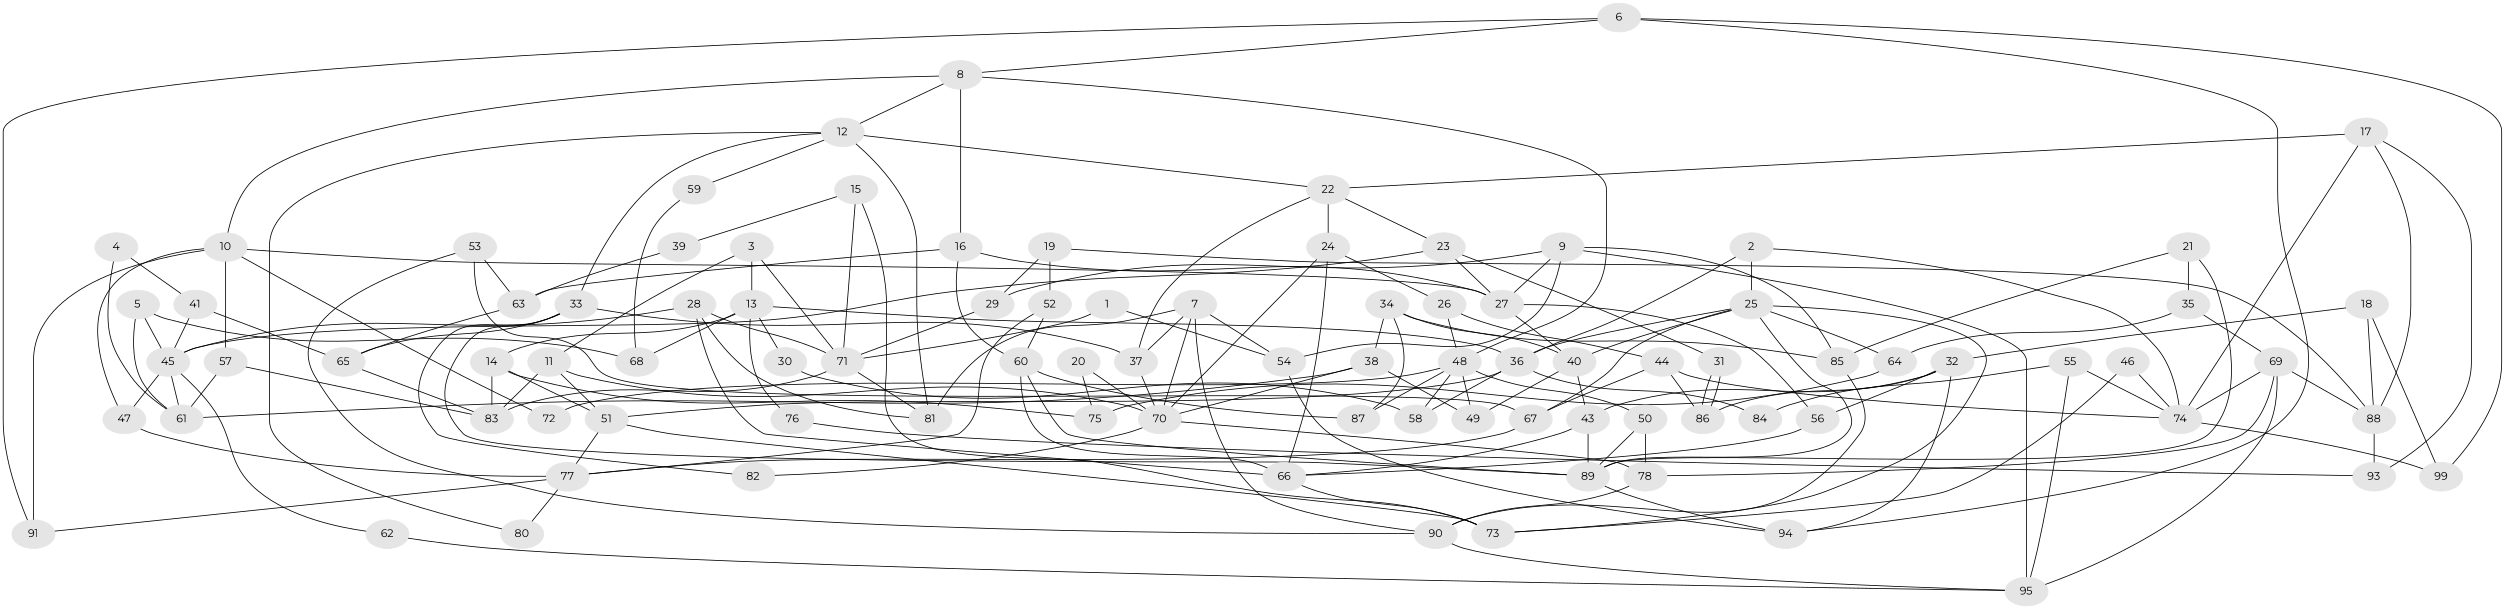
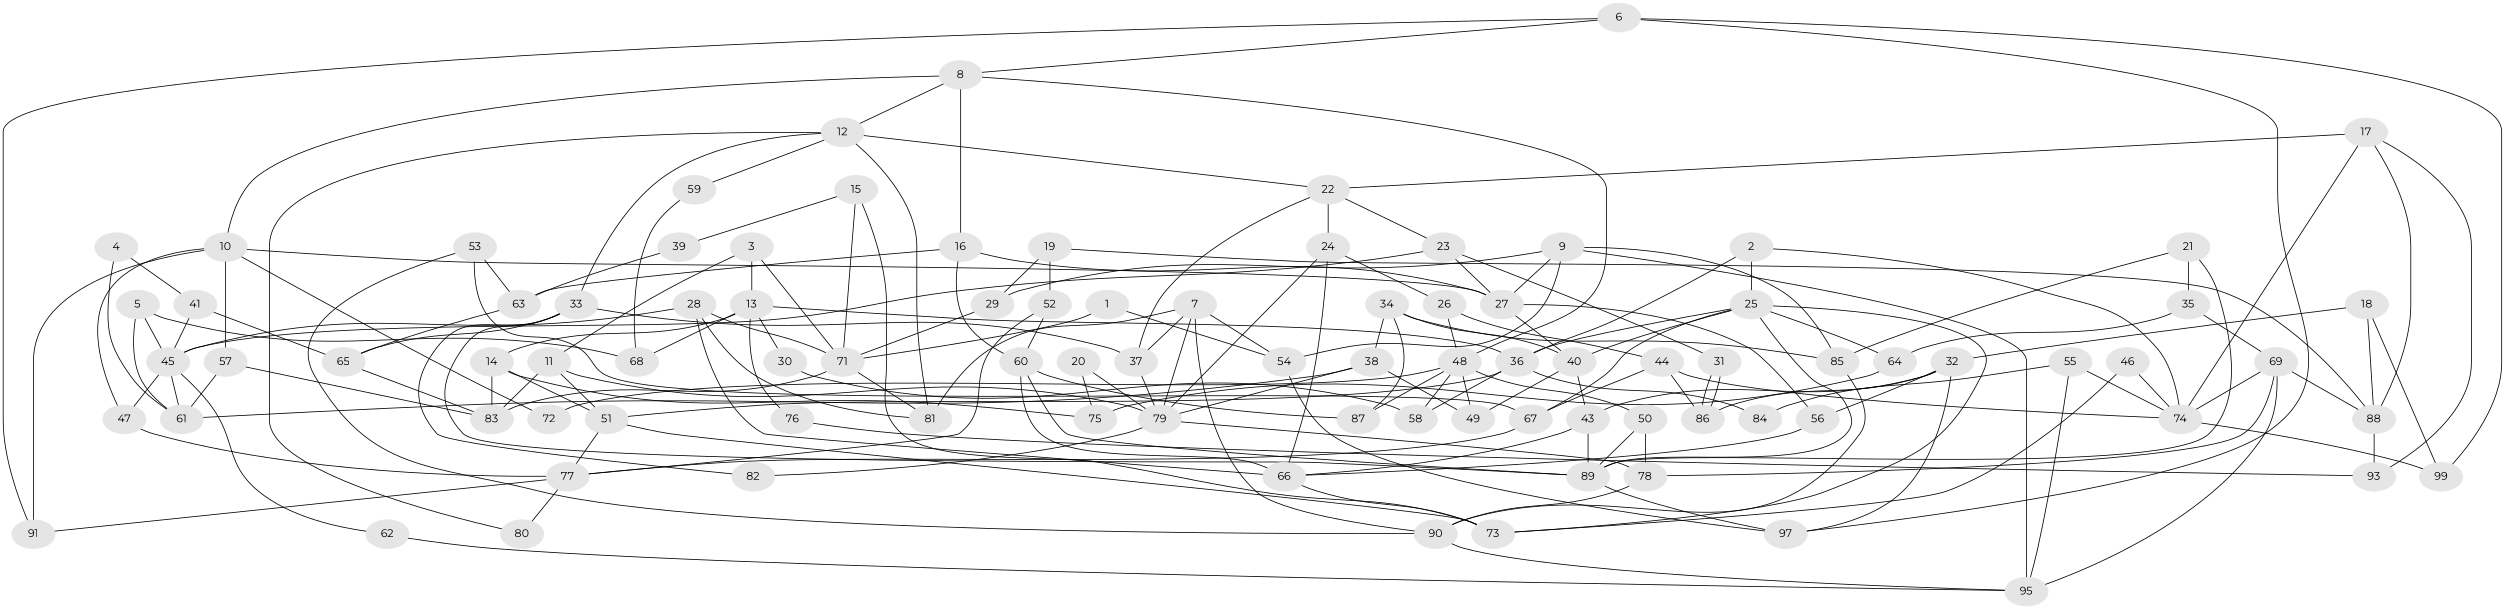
node "70": label "70" -> "79"
node "94": label "94" -> "97"
